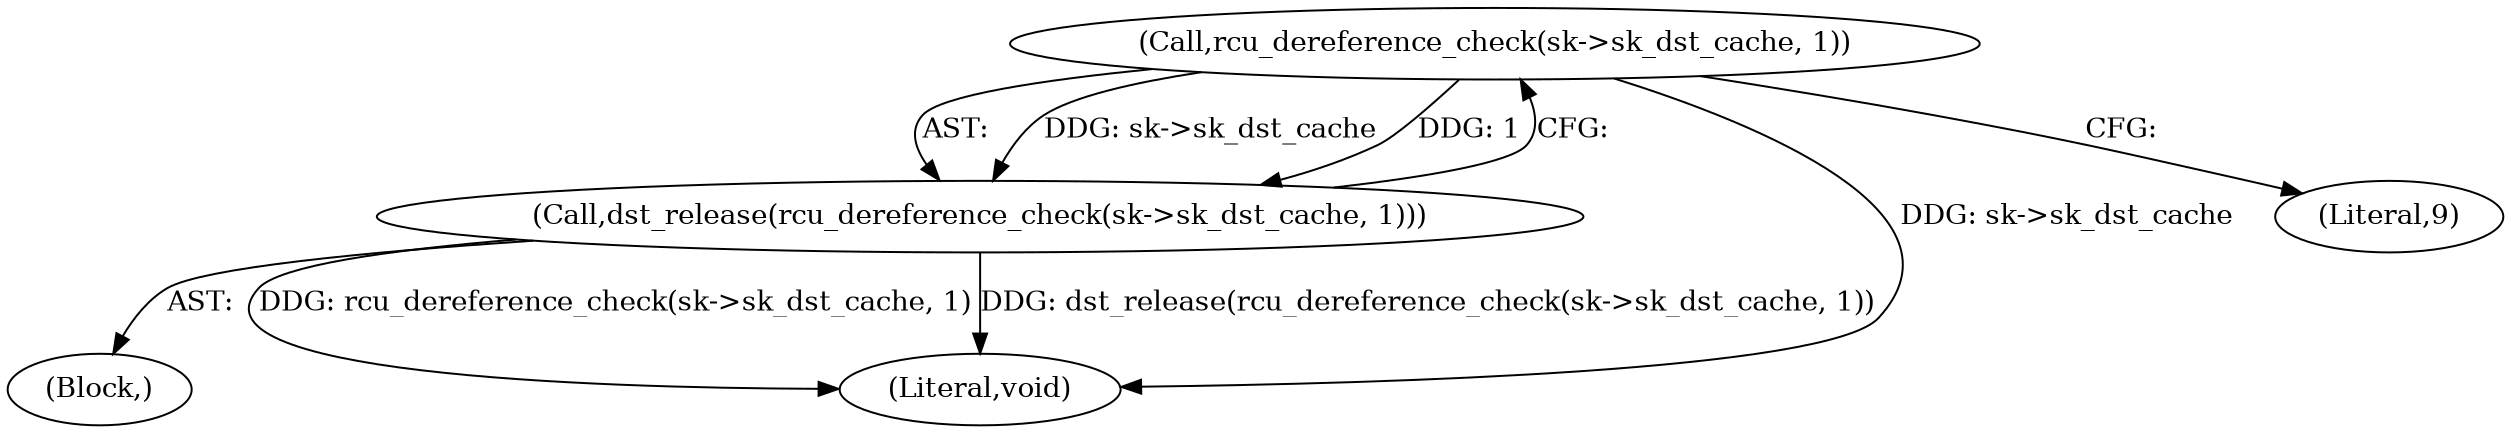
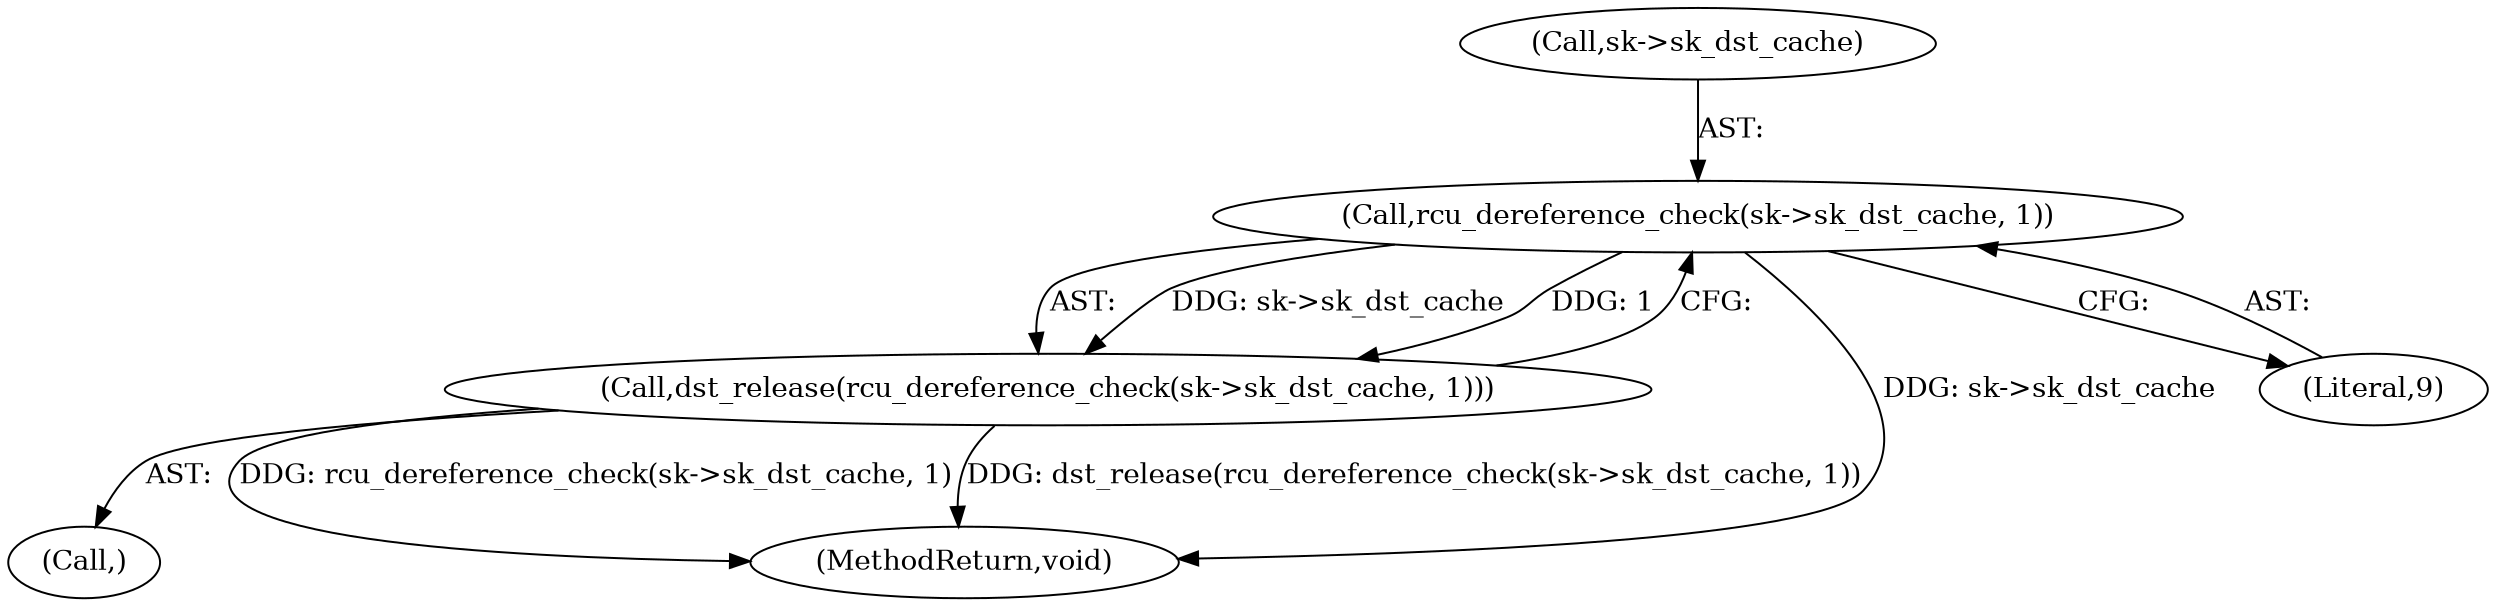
node "(Call,sk->sk_dst_cache)": added
edge "(Literal,9)" -> "(Call,rcu_dereference_check(sk->sk_dst_cache, 1))": added, label "AST:"
node "(Block,)": label "(Block,)" -> "(Call,)"
node "(Literal,void)": label "(Literal,void)" -> "(MethodReturn,void)"
